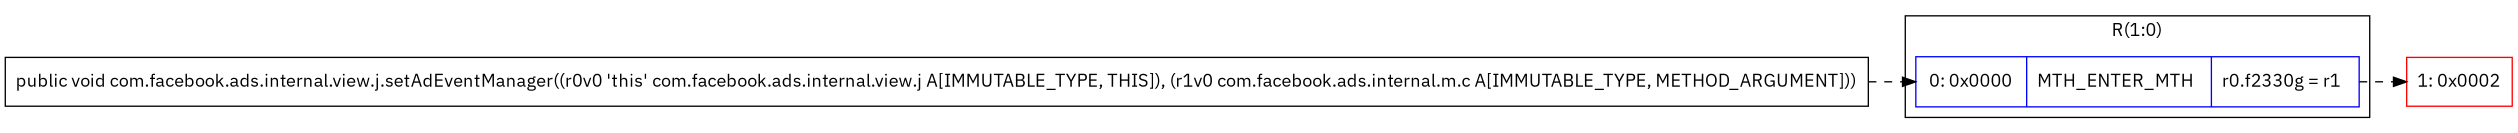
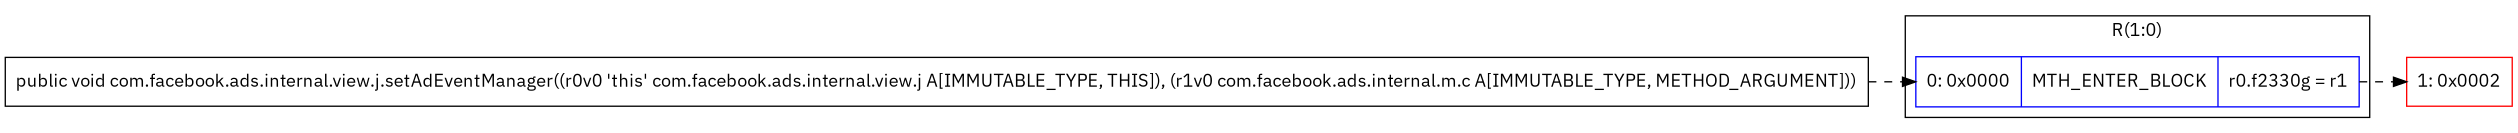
node "0: 0x0000": text "MTH_ENTER_MTH" -> "MTH_ENTER_BLOCK"
